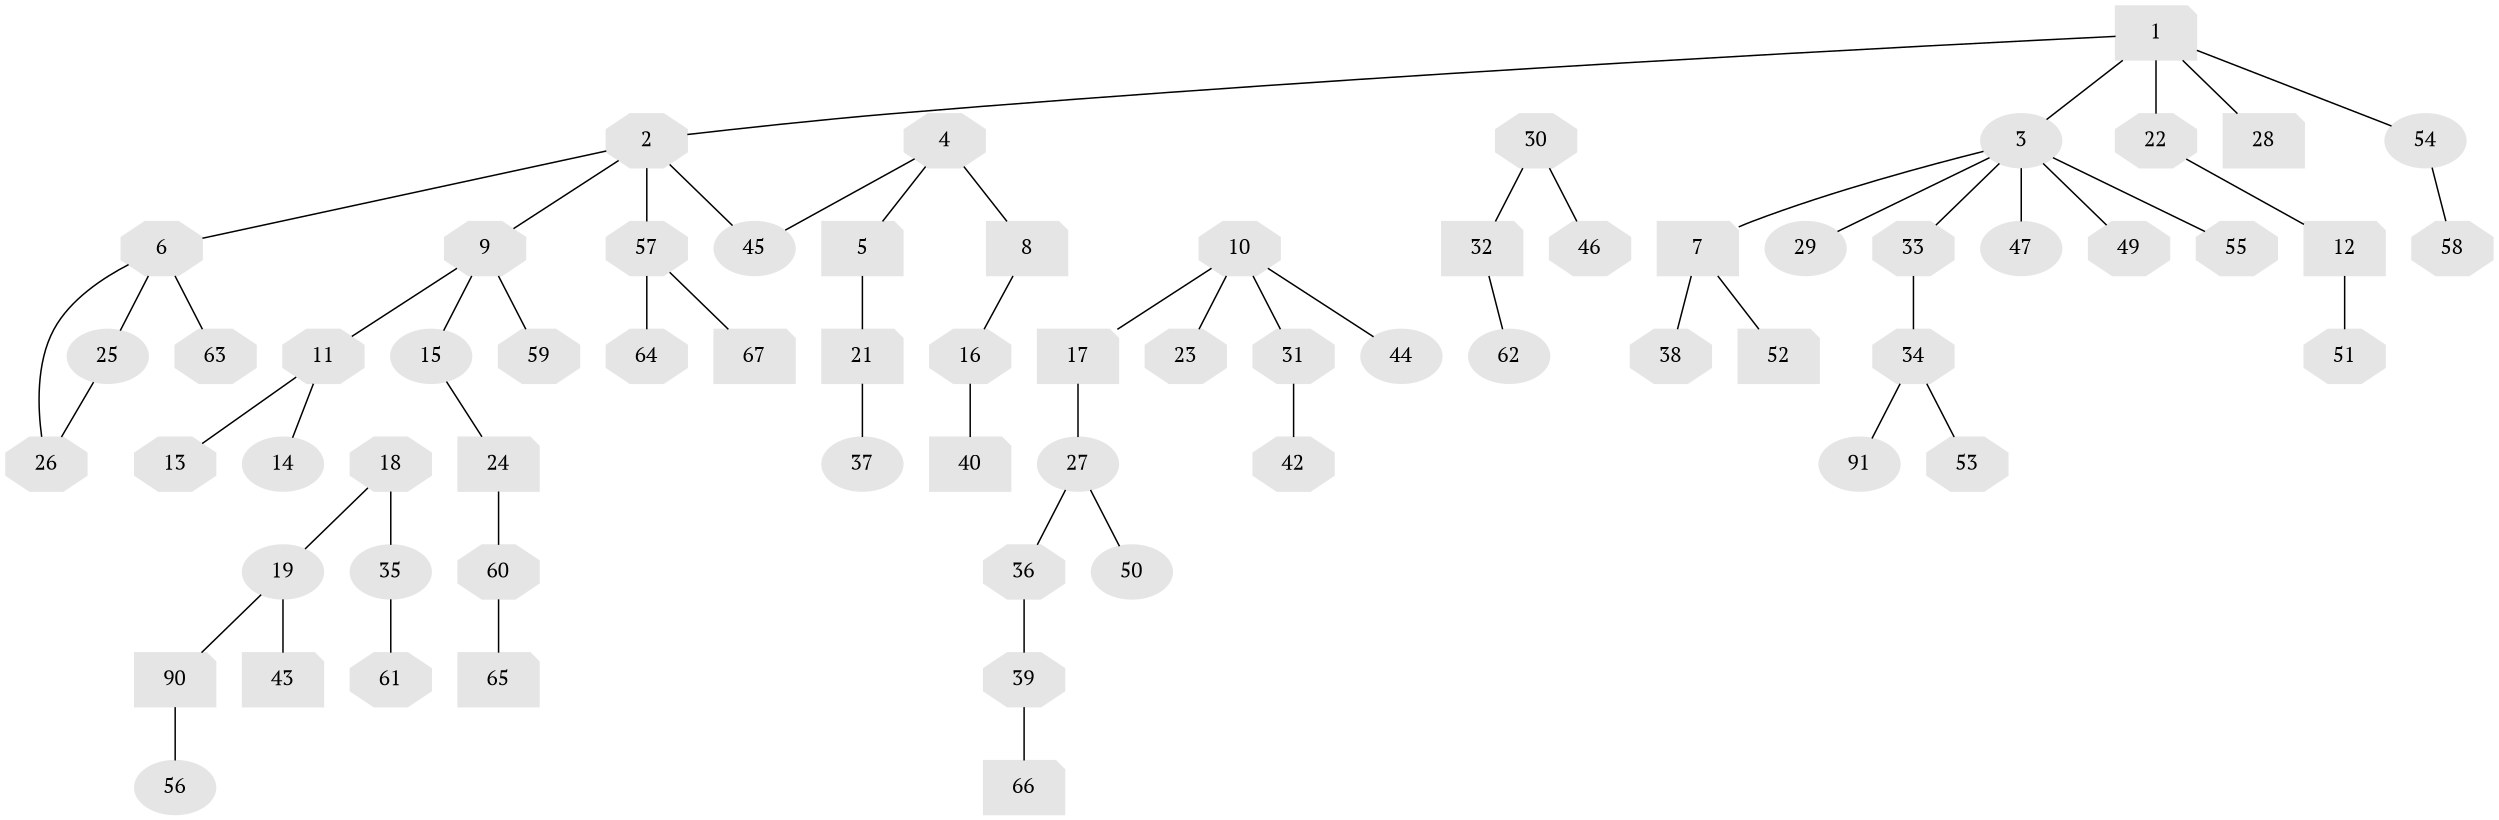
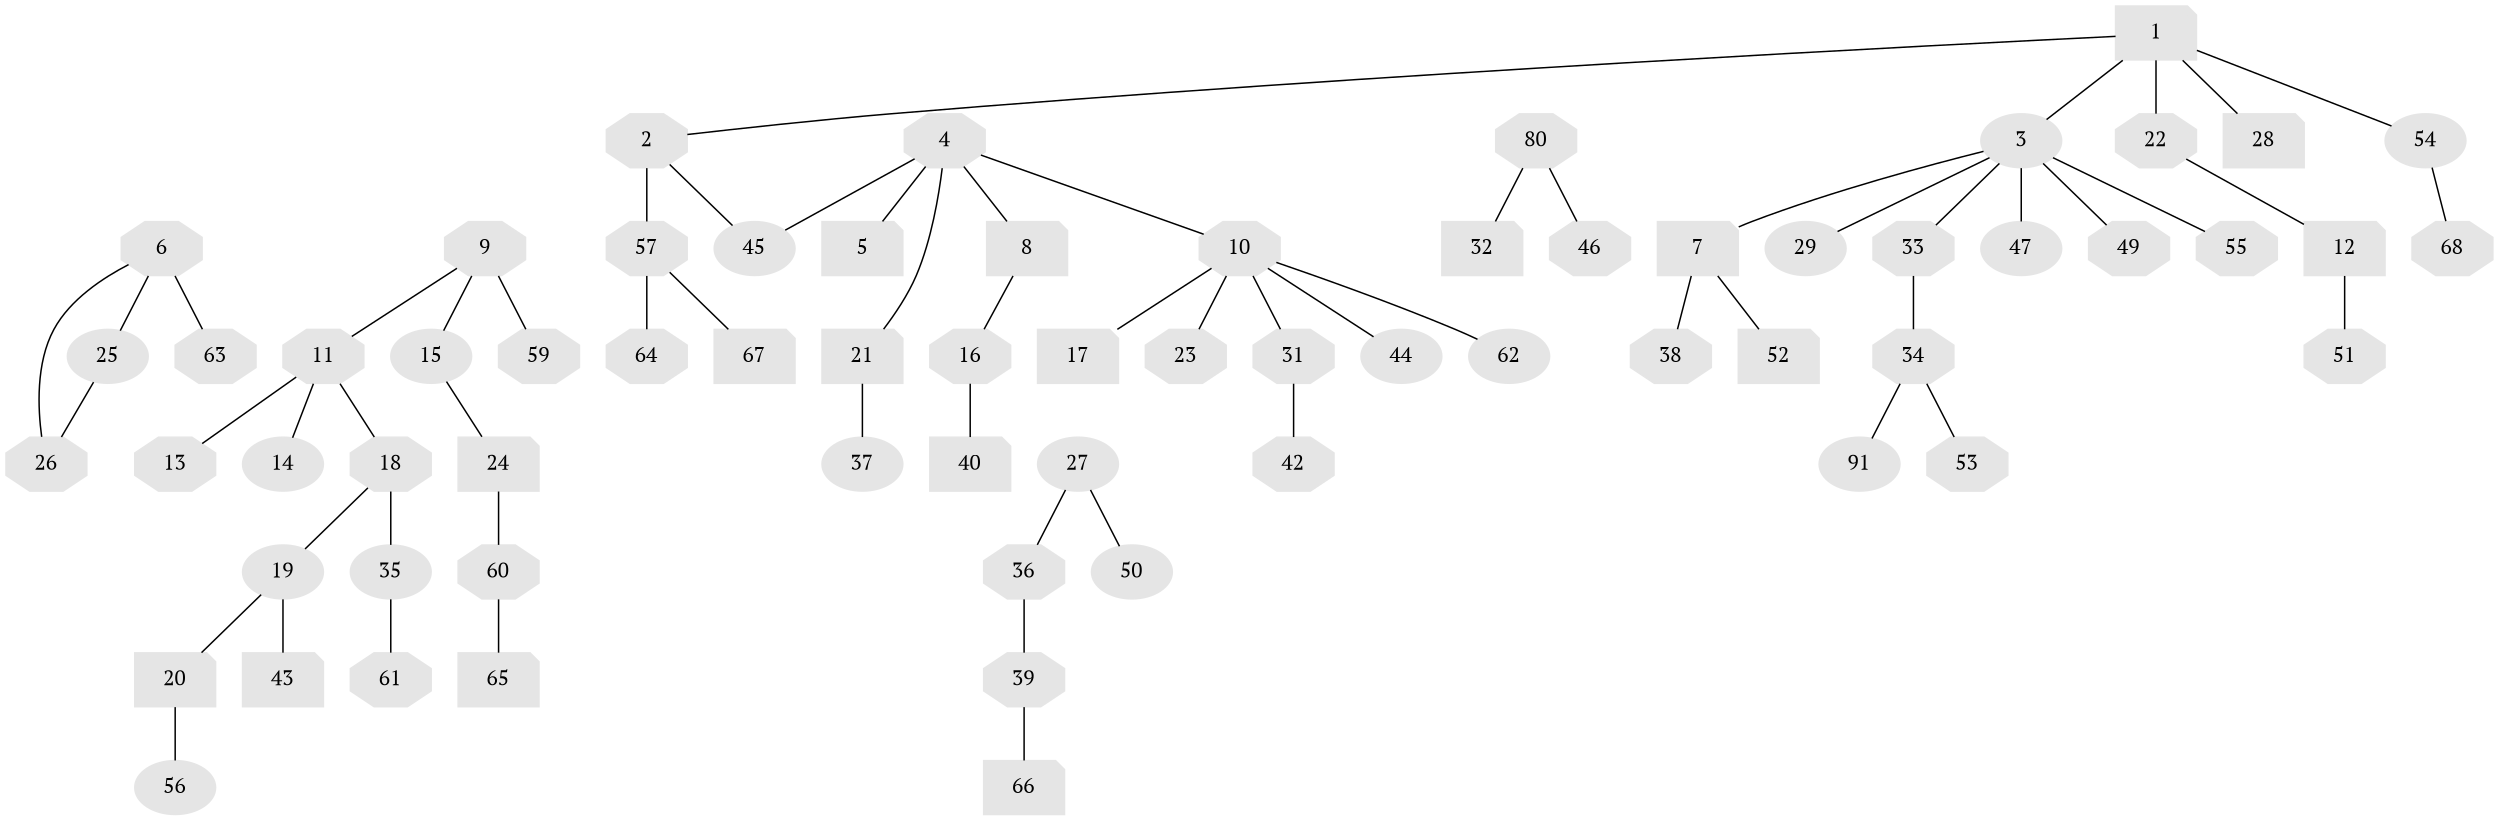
node "30": label "30" -> "80"
edge "2" -- "6": removed
edge "2" -- "9": removed
edge "4" -- "10": added
node "58": label "58" -> "68"
edge "5" -- "21": now "4" -- "21"
edge "32" -- "62": now "10" -- "62"
edge "11" -- "18": added
edge "17" -- "27": removed
node "90": label "90" -> "20"
